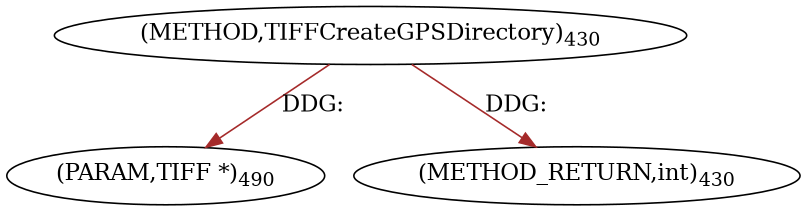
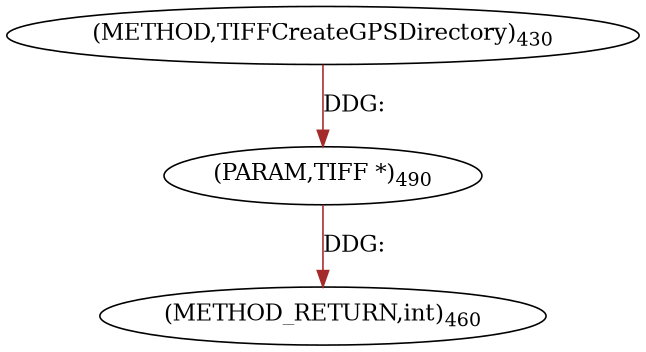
edge "(METHOD,TIFFCreateGPSDirectory)" -> "(METHOD_RETURN,int)": now "(PARAM,TIFF *)" -> "(METHOD_RETURN,int)"
node "(METHOD_RETURN,int)": text "430" -> "460"
